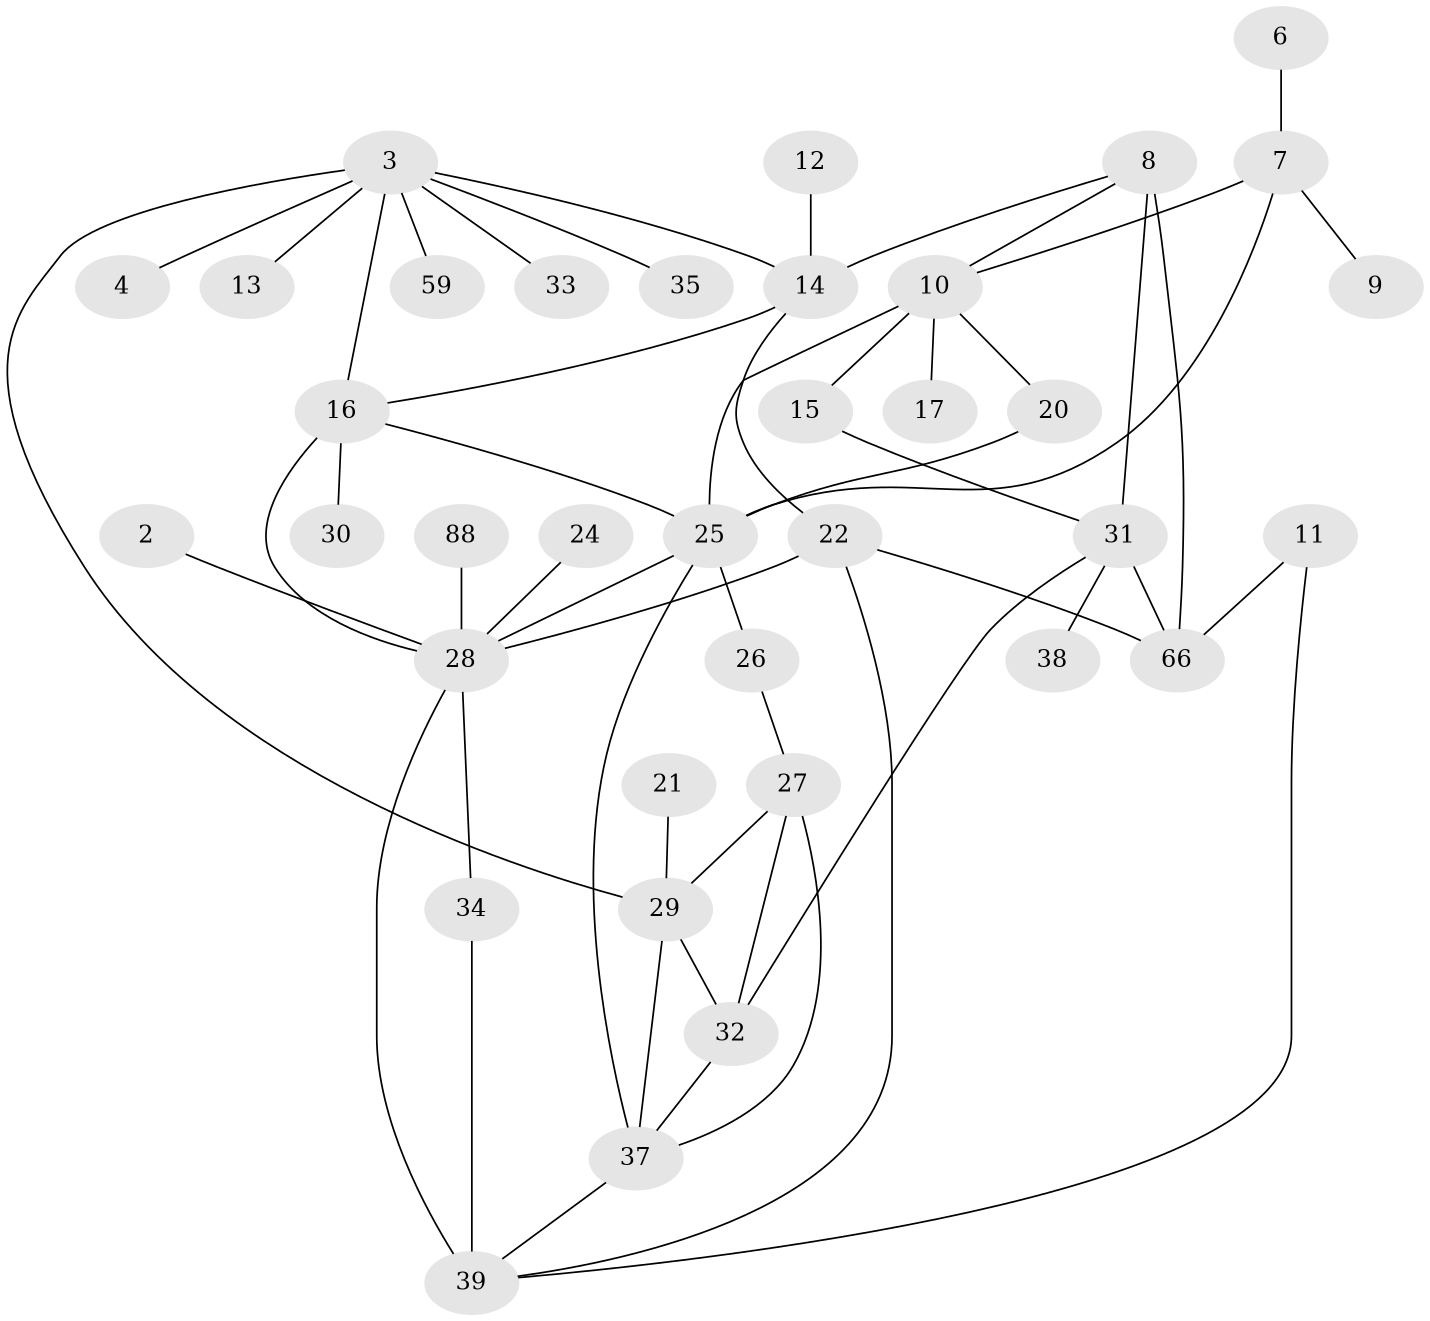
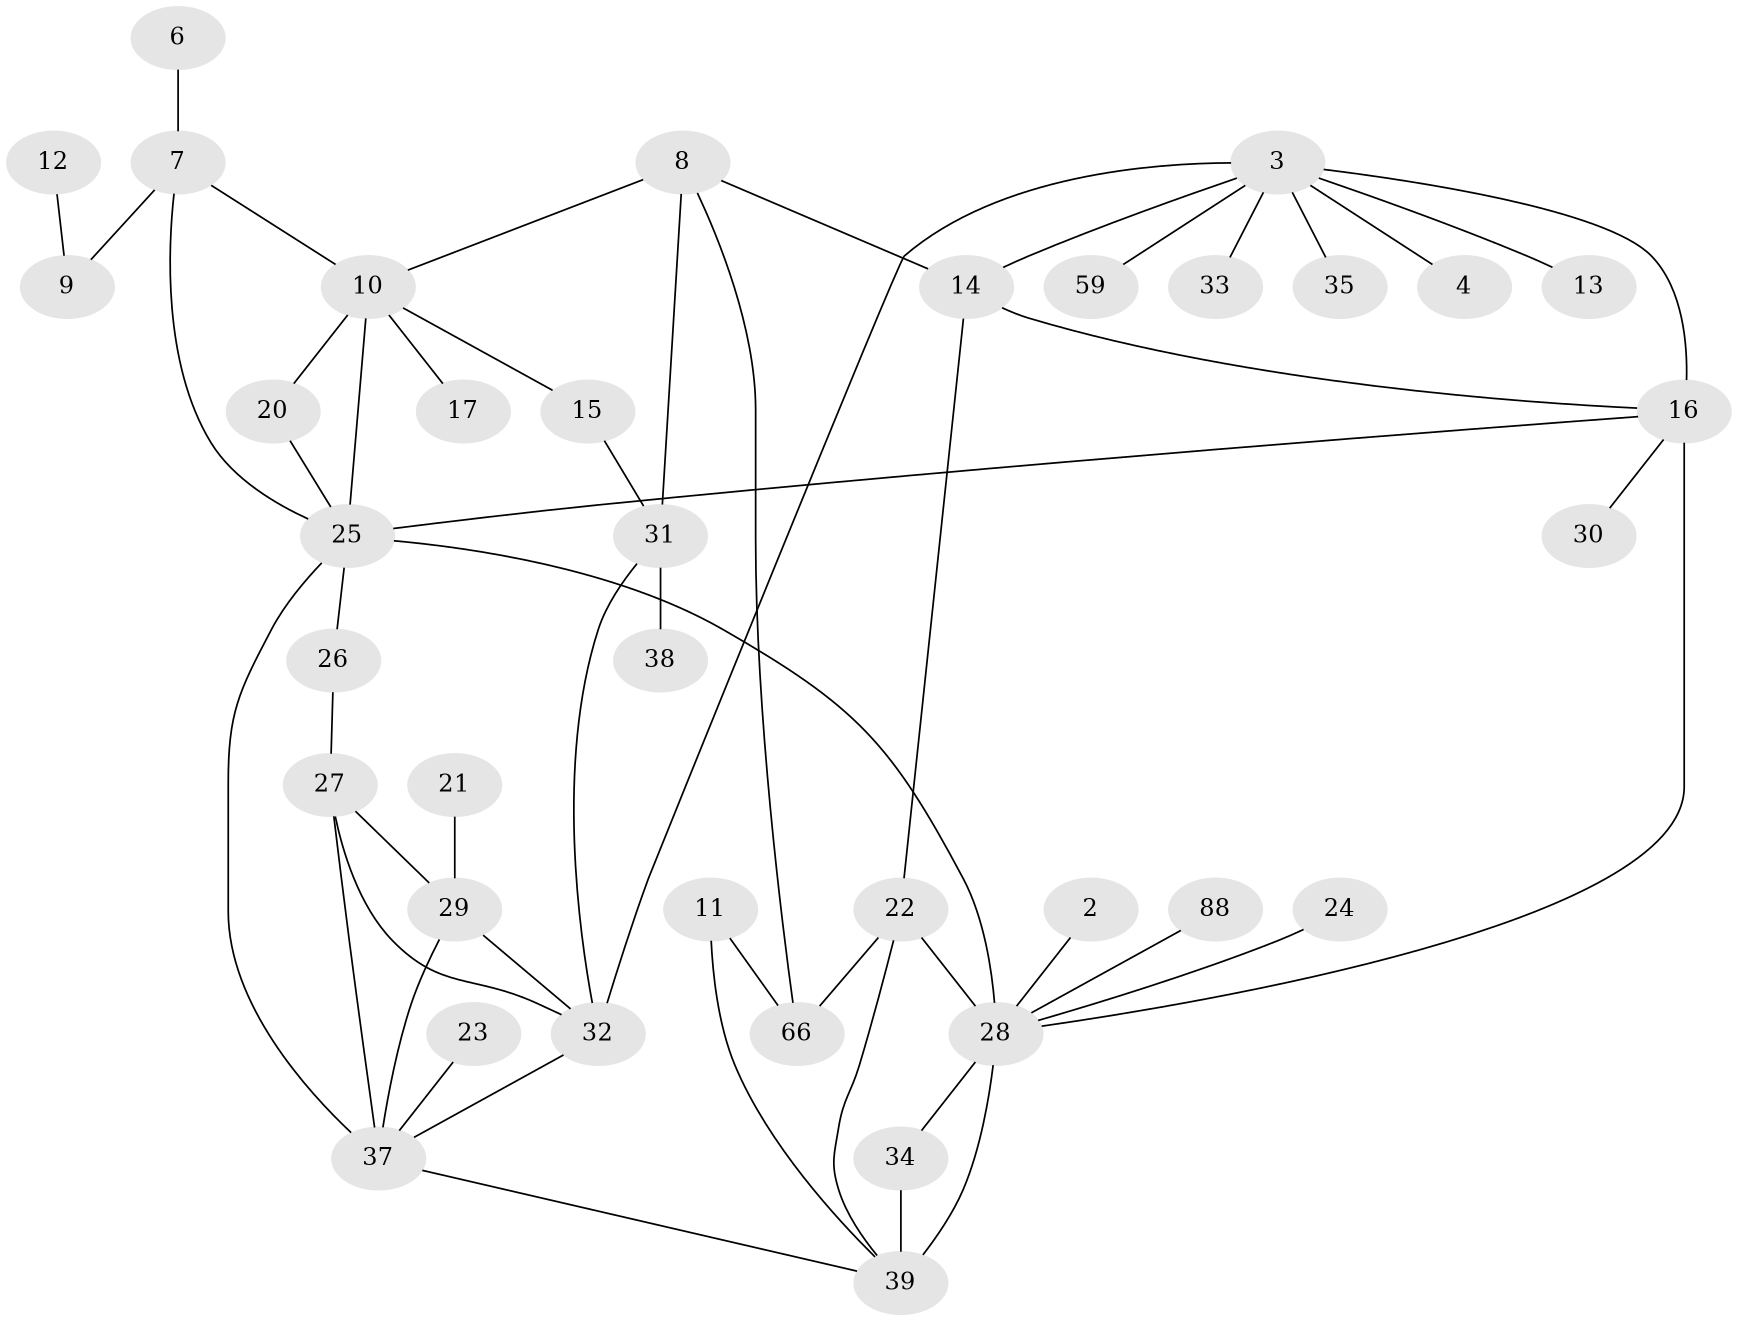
edge "12" -- "14": now "12" -- "9"
edge "3" -- "29": now "3" -- "32"
edge "31" -- "66": removed
node "23": added
